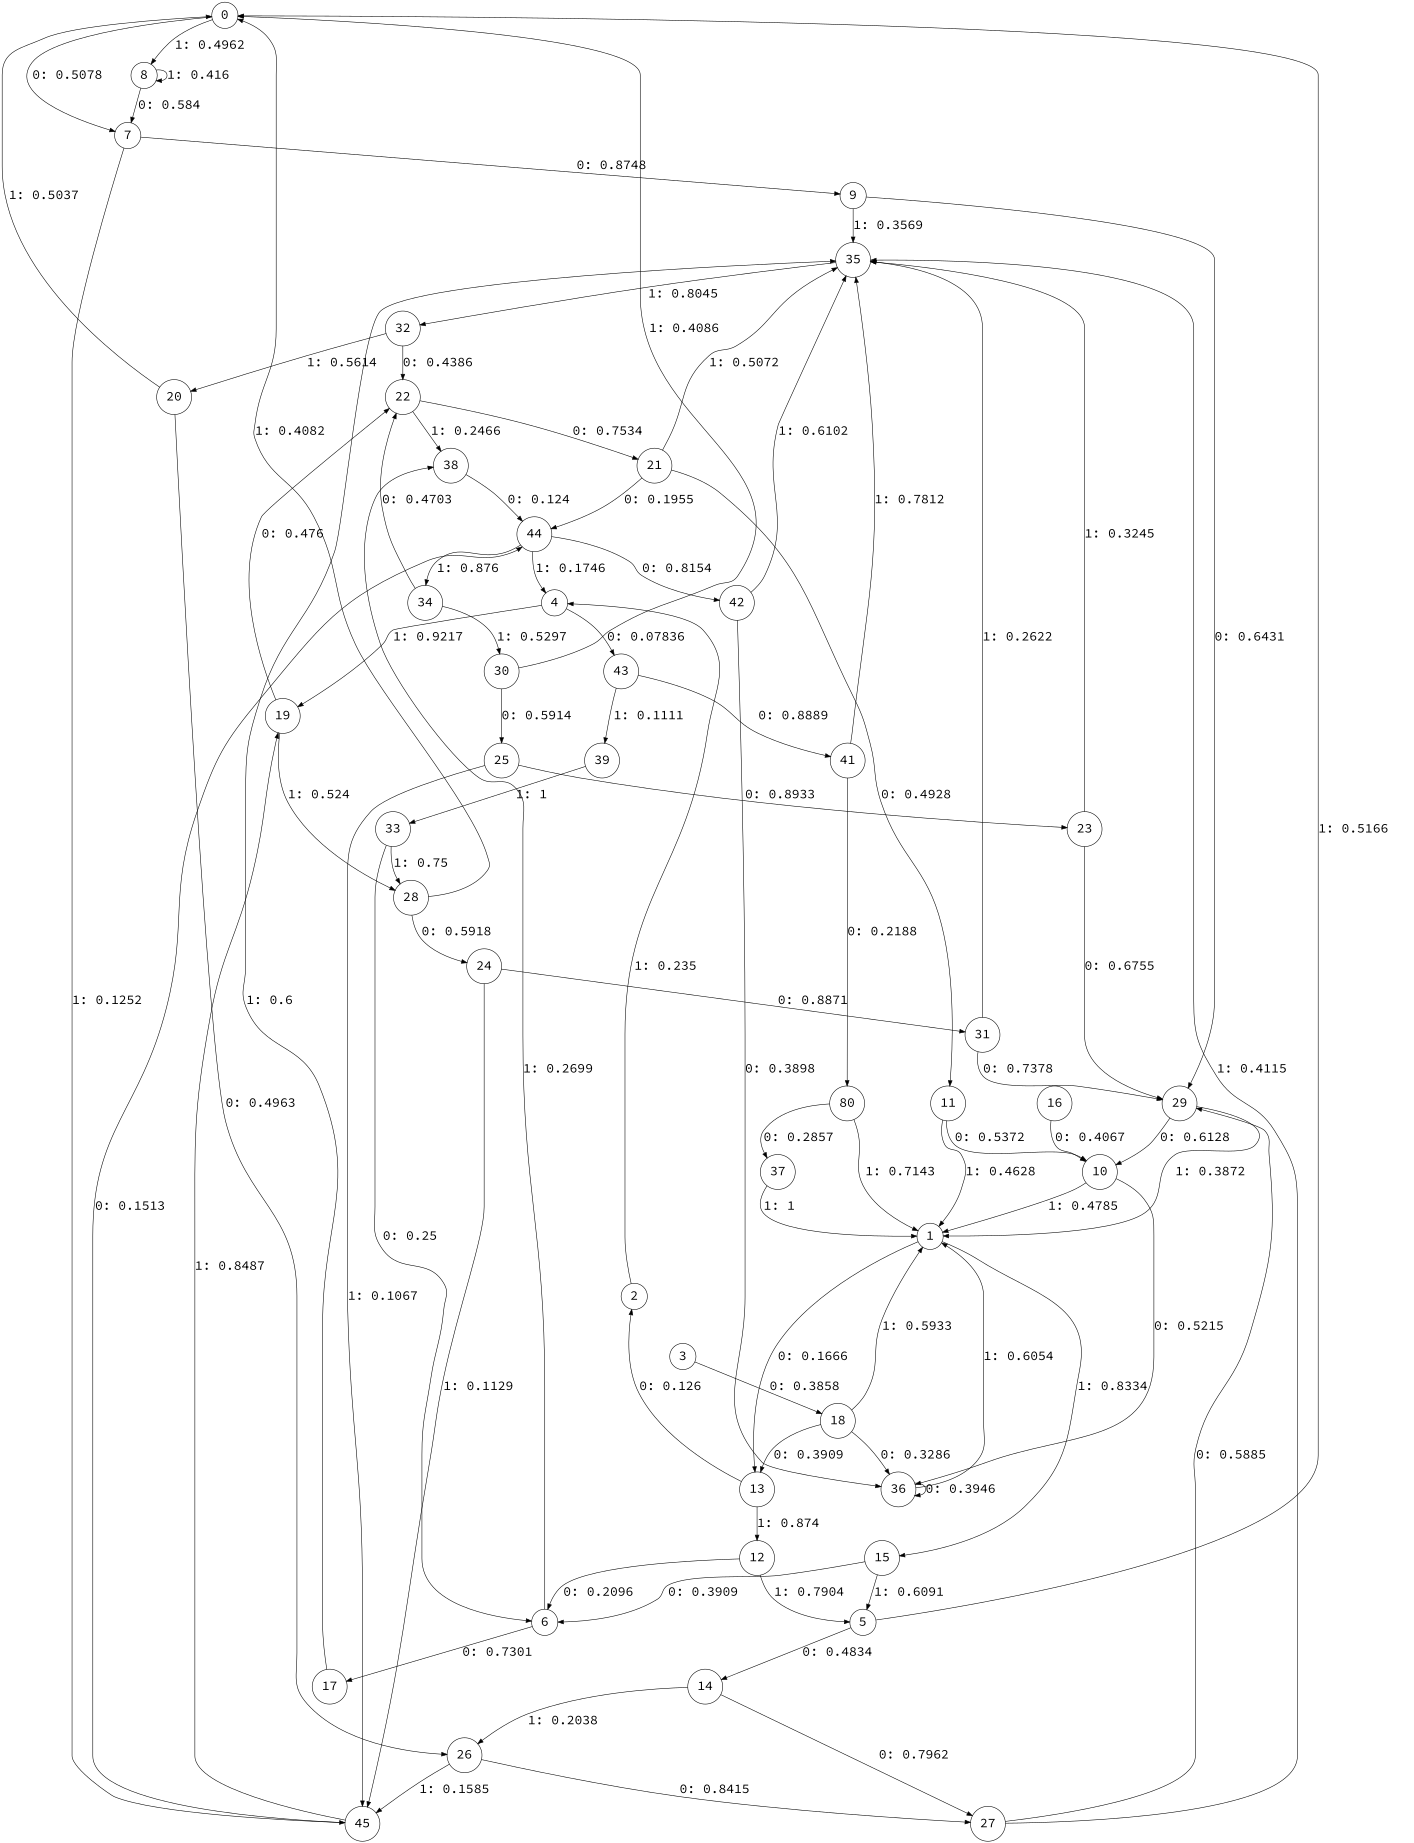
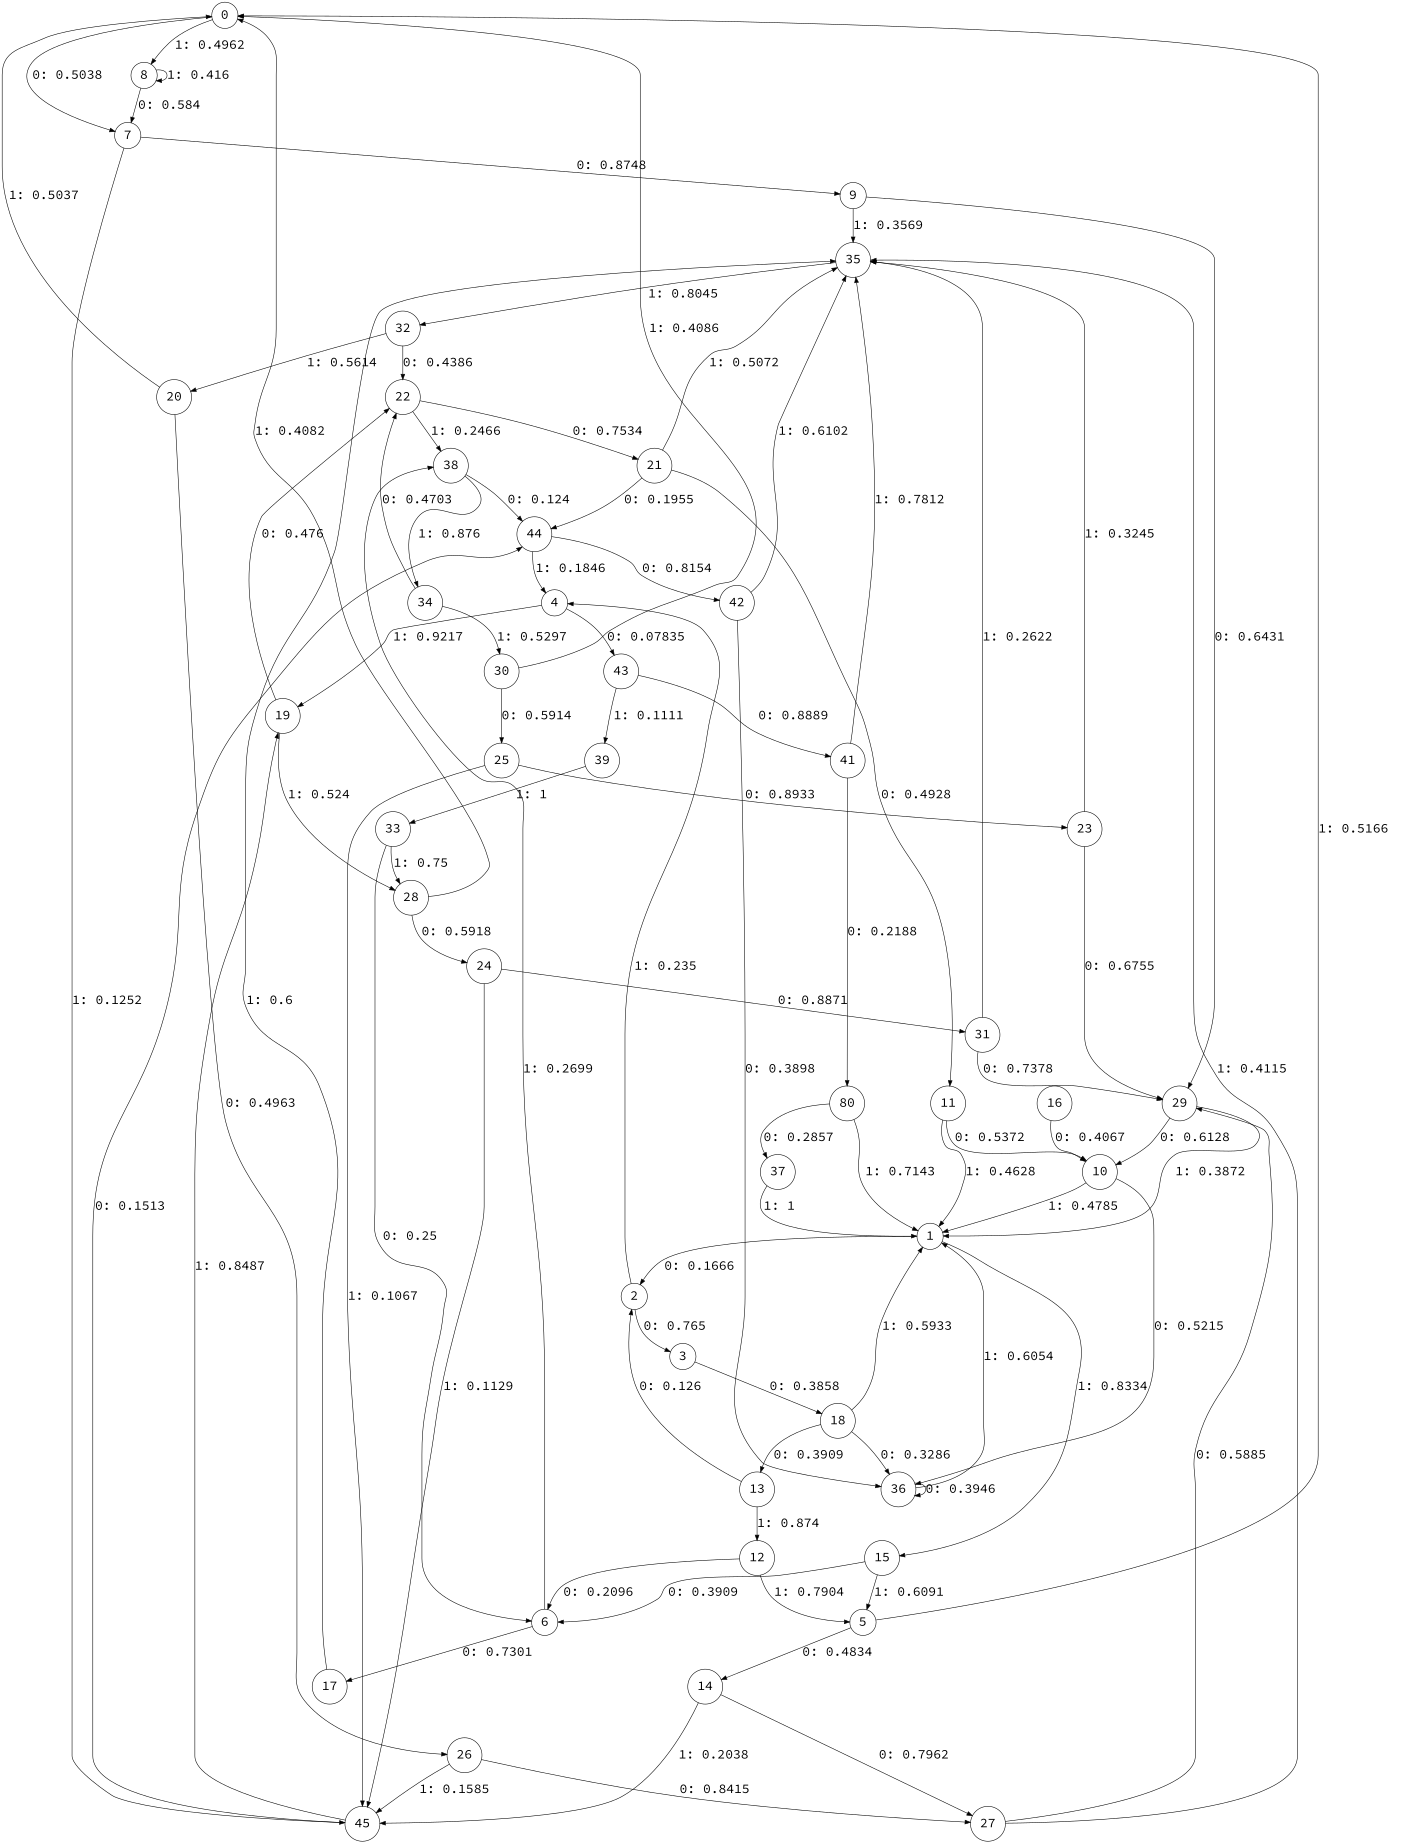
edge "0" -> "7": label "0: 0.5078   " -> "0: 0.5038   "
edge "44" -> "34": now "38" -> "34"
edge "44" -> "4": label "1: 0.1746   " -> "1: 0.1846   "
edge "4" -> "43": label "0: 0.07836  " -> "0: 0.07835  "
edge "1" -> "13": now "1" -> "2"
edge "2" -> "3": added, label "0: 0.765"
edge "14" -> "26": now "14" -> "45"
